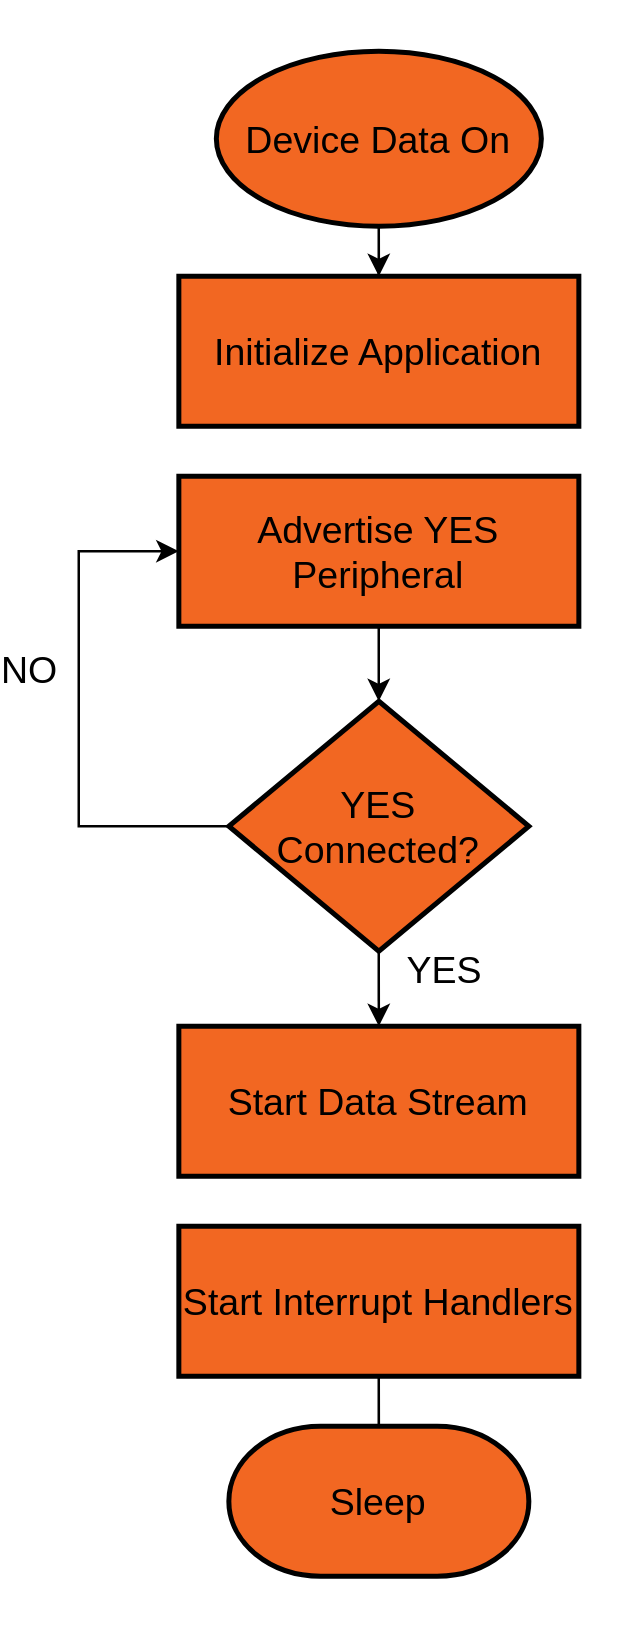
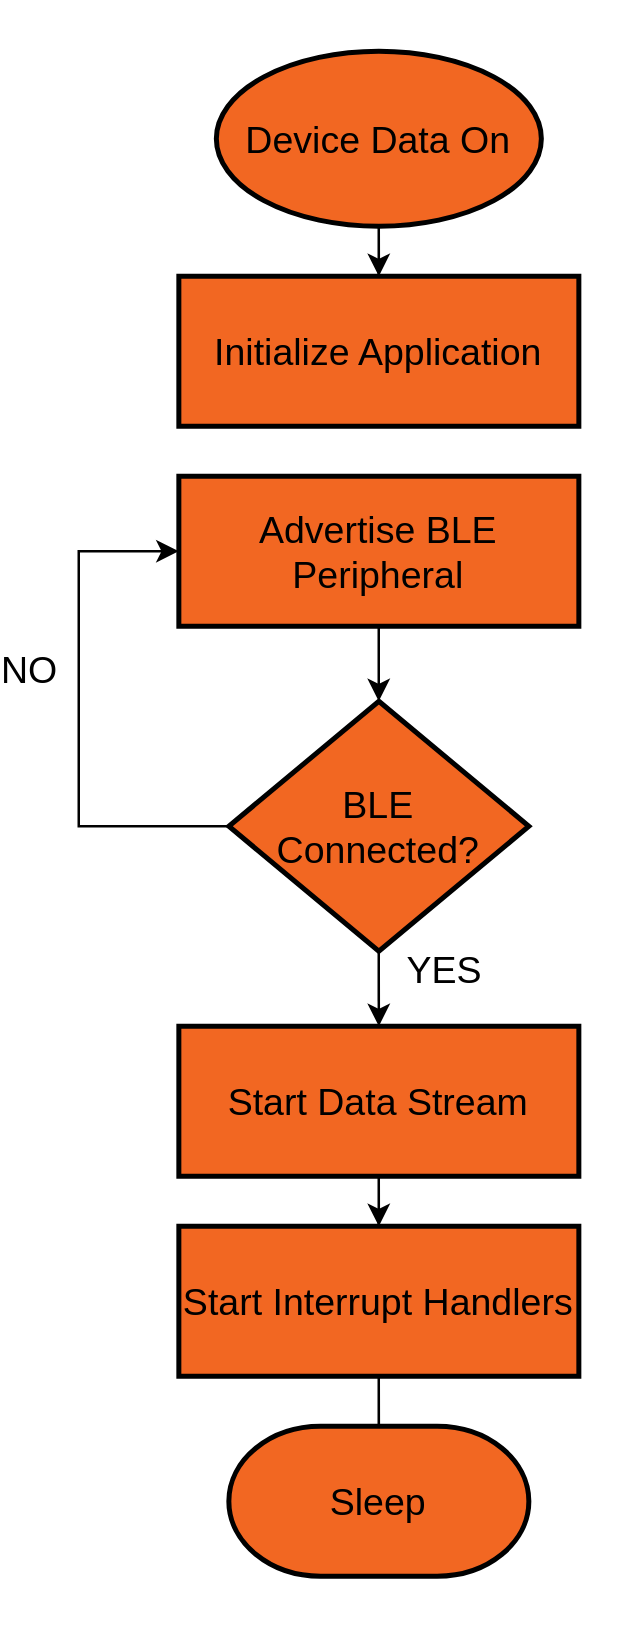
node "Advertise YES Peripheral": label "Advertise YES Peripheral" -> "Advertise BLE Peripheral"
node "YES Connected?": label "YES Connected?" -> "BLE Connected?"
edge "Start Data Stream" -> "Start Interrupt Handlers": added
